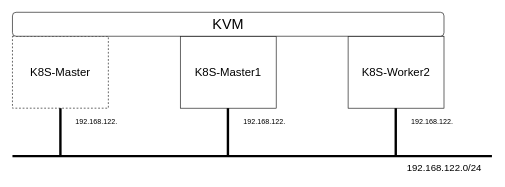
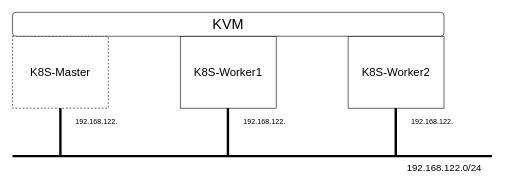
node "K8S-Master1": label "K8S-Master1" -> "K8S-Worker1"
